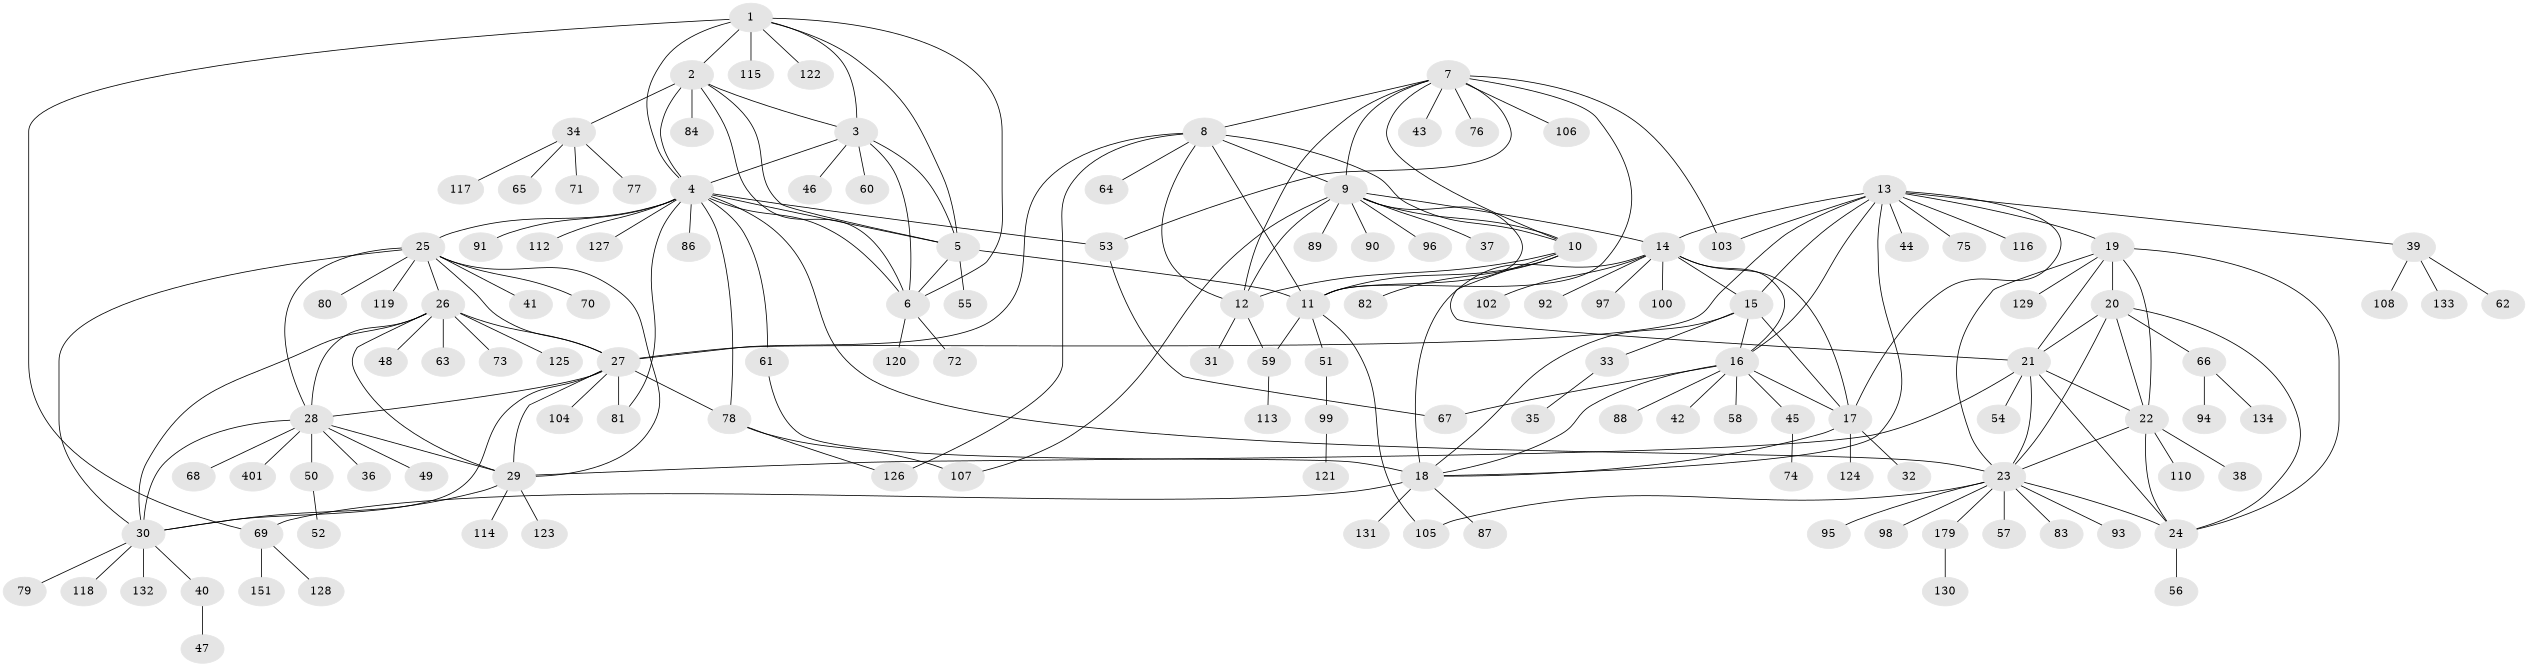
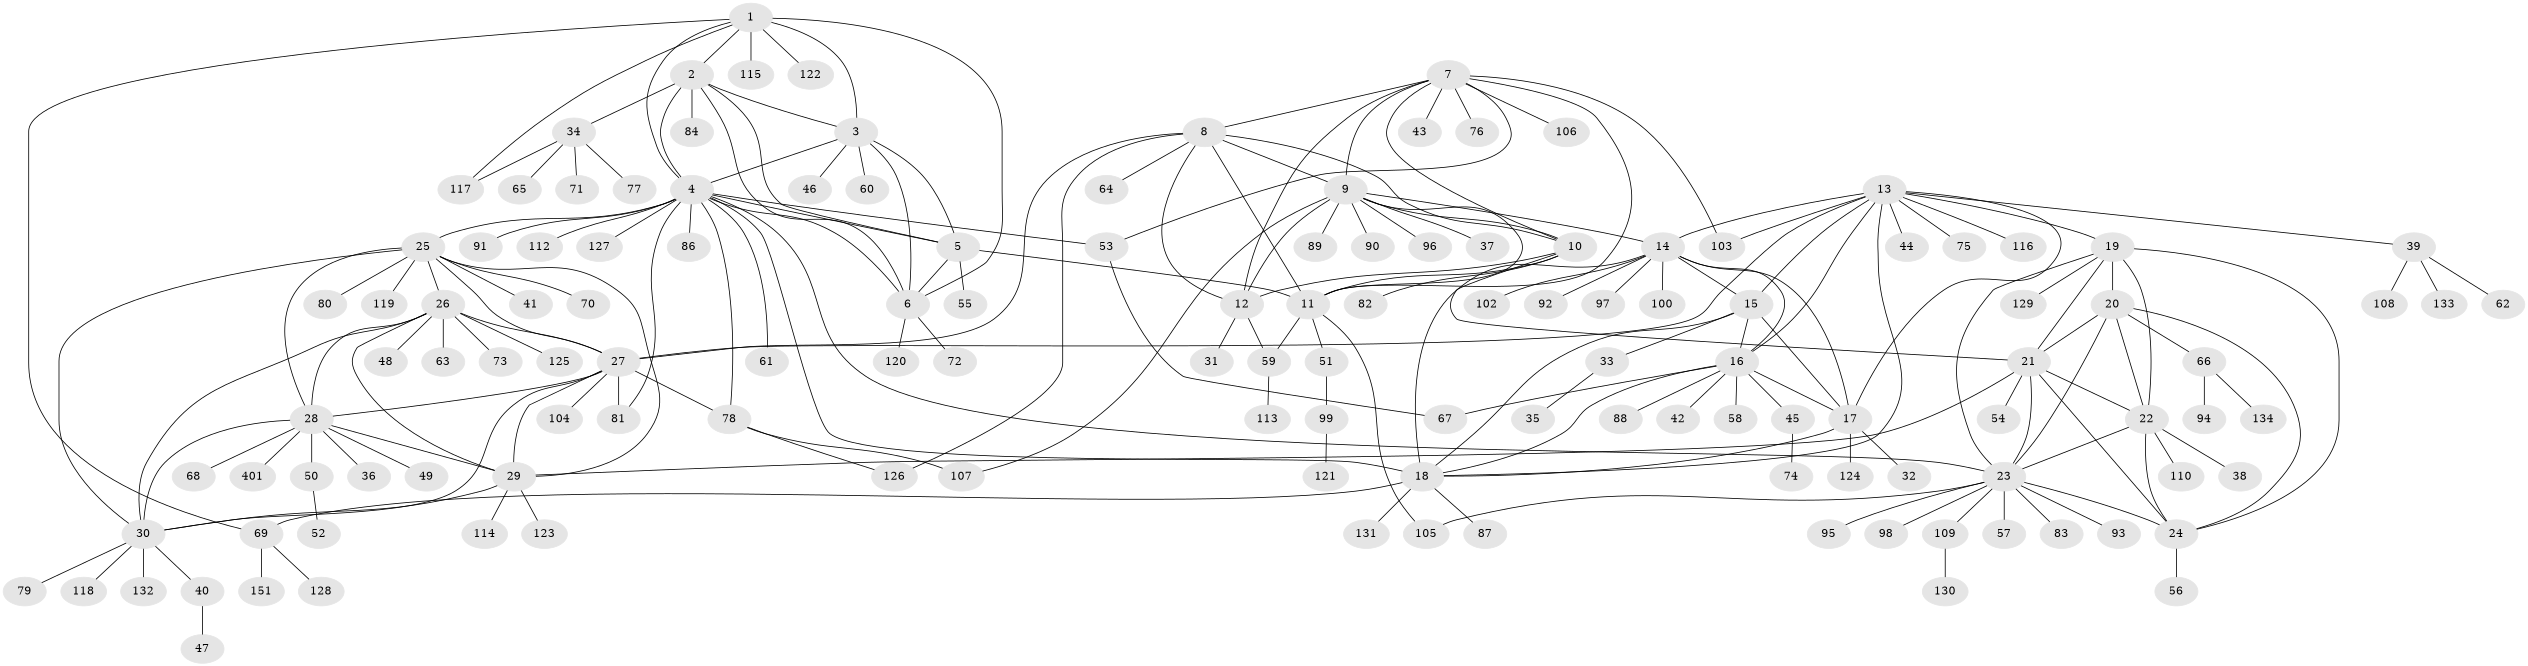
edge "1" -- "5": now "1" -- "117"
edge "61" -- "18": now "4" -- "18"
node "179": label "179" -> "109"
